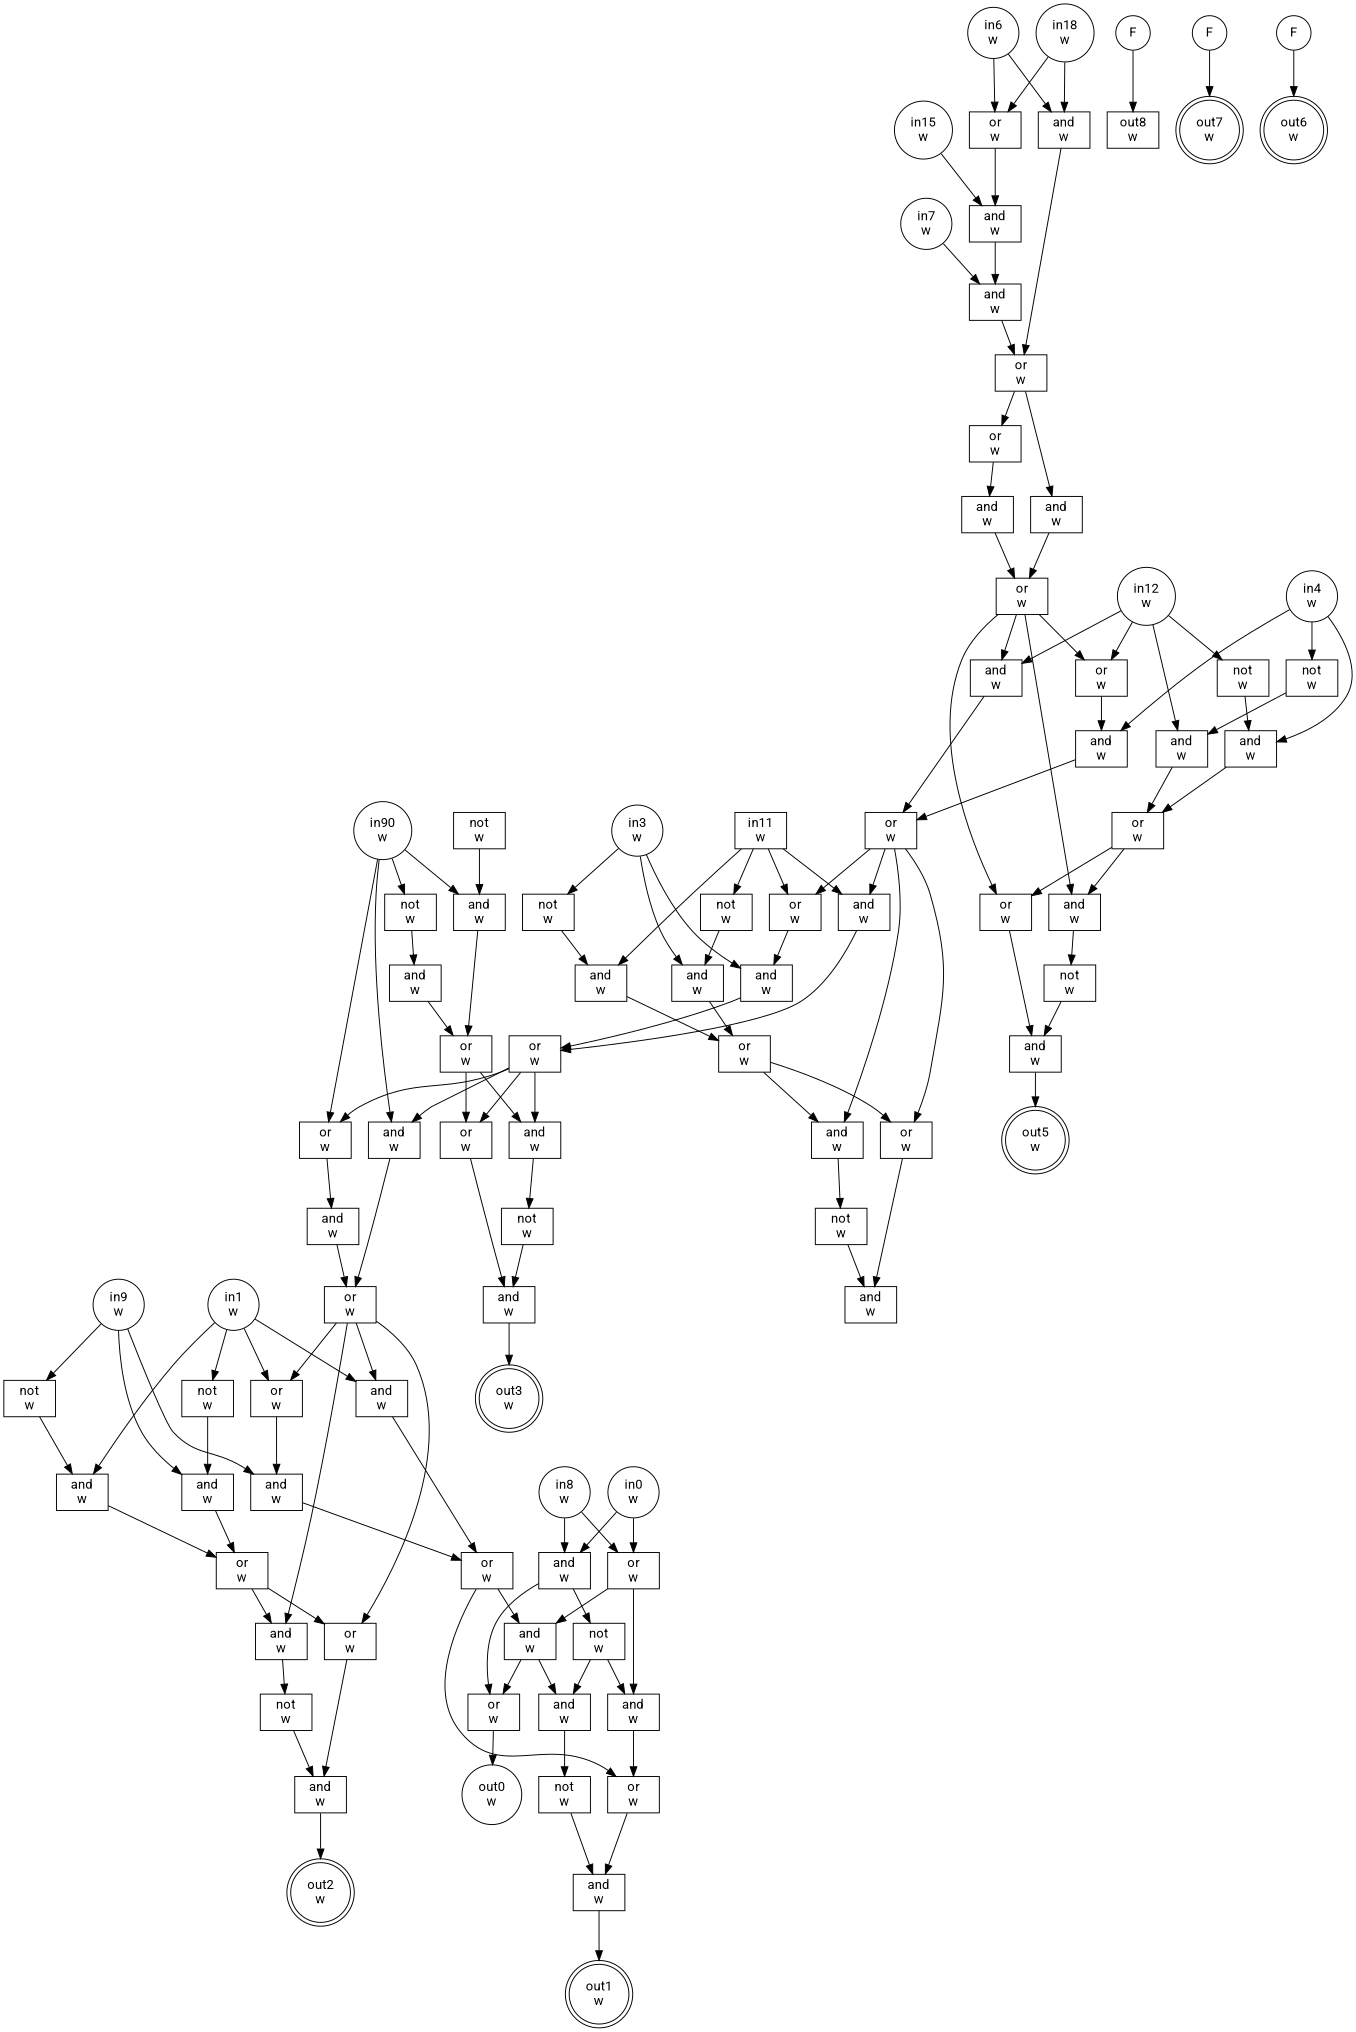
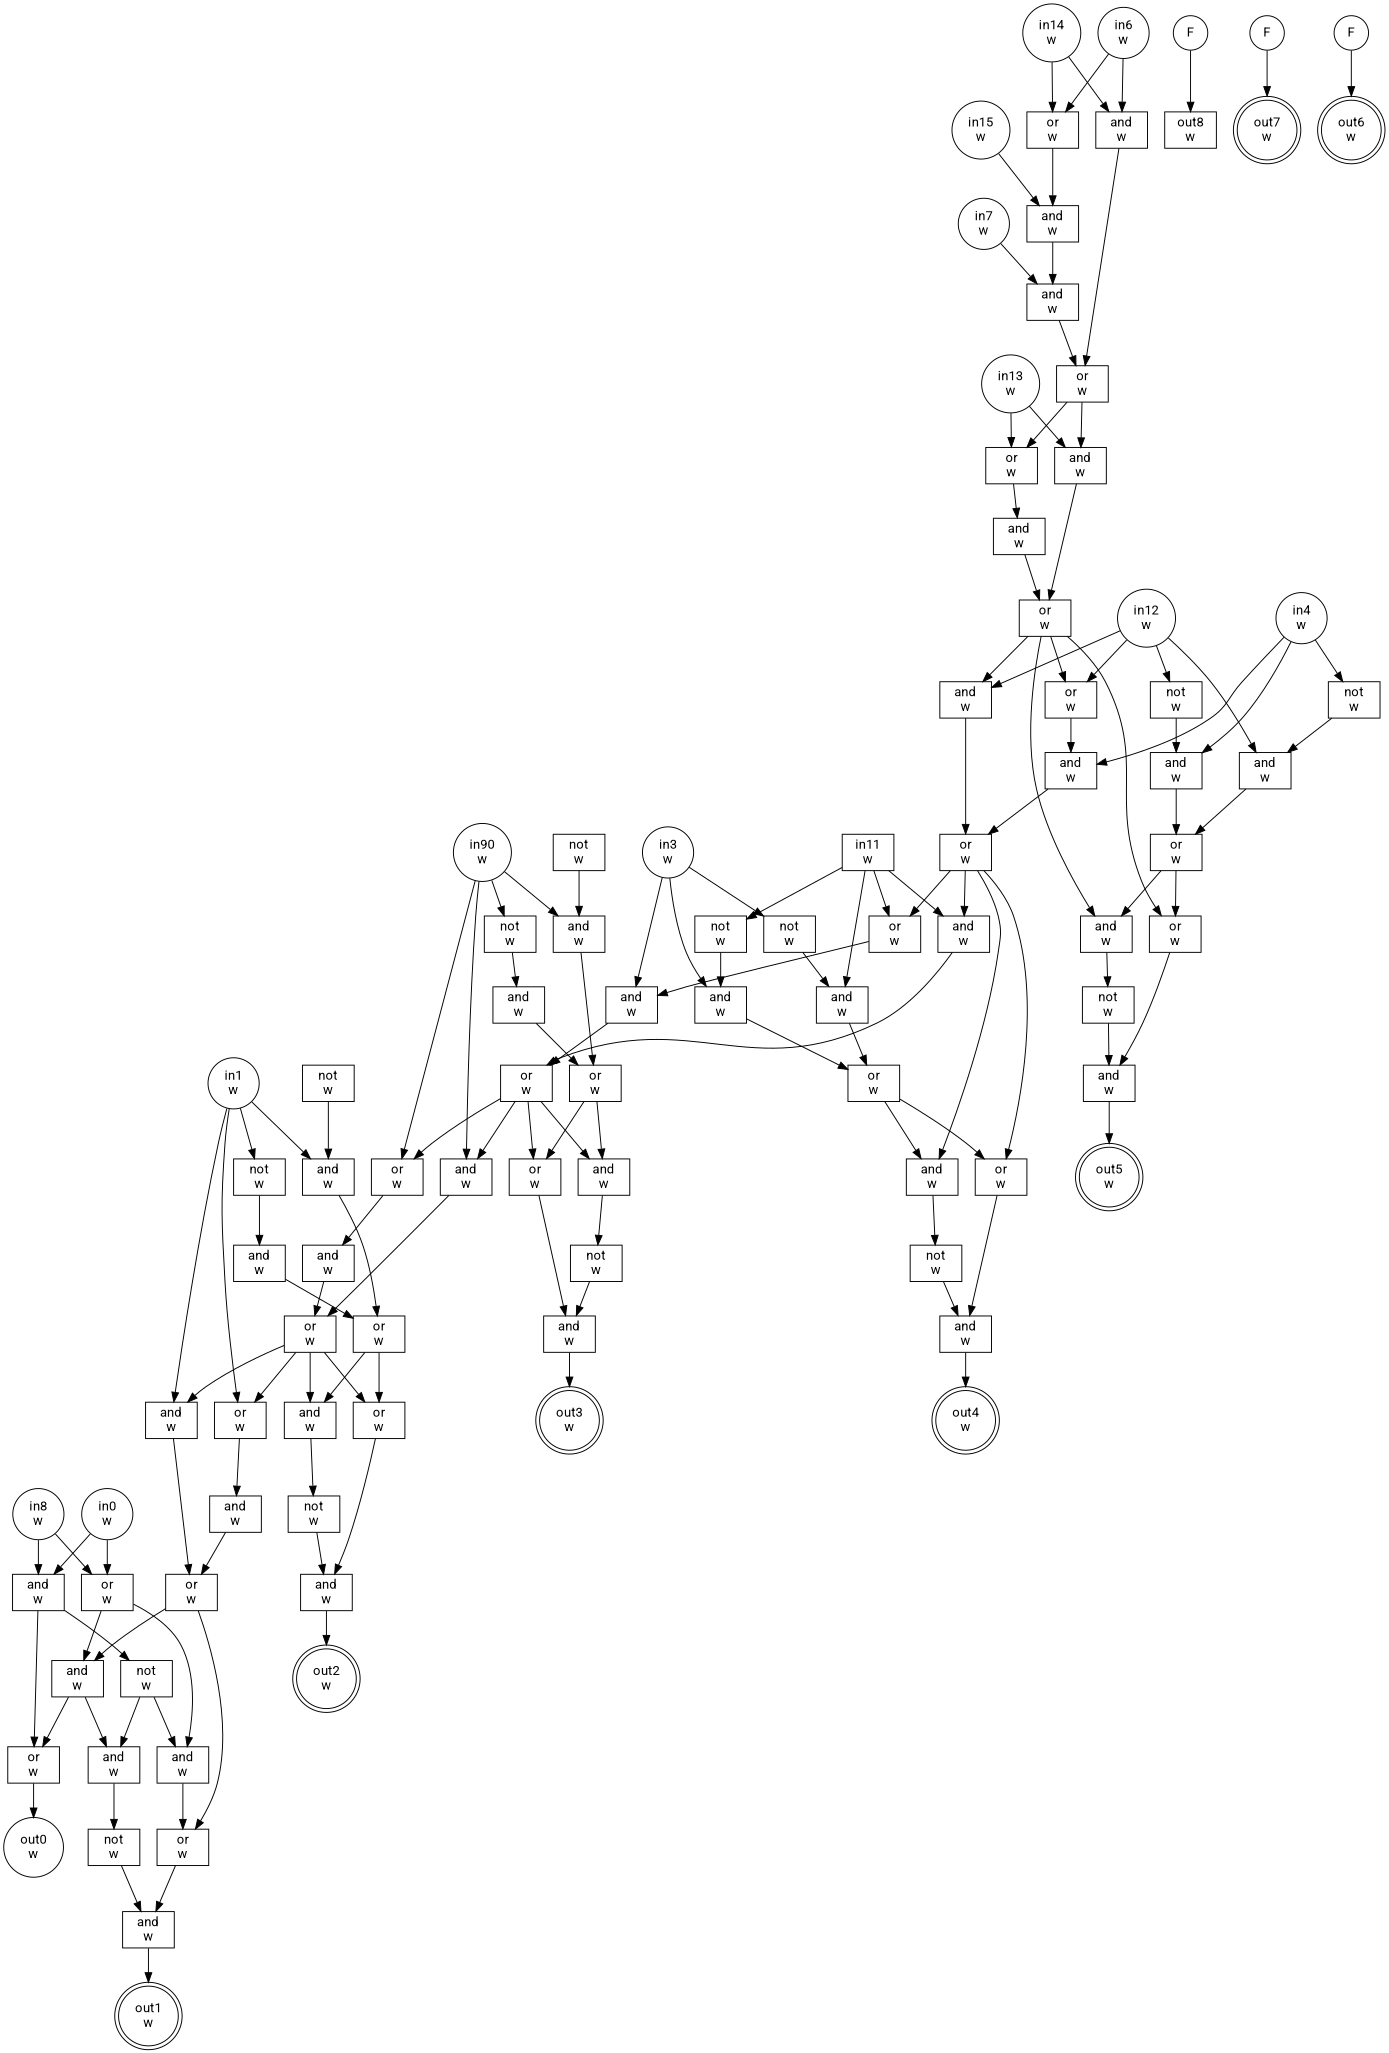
node "in18 w": label "in18 w" -> "in14 w"
node "in13 w": added
node "in9 w": removed
node "out4 w": added
